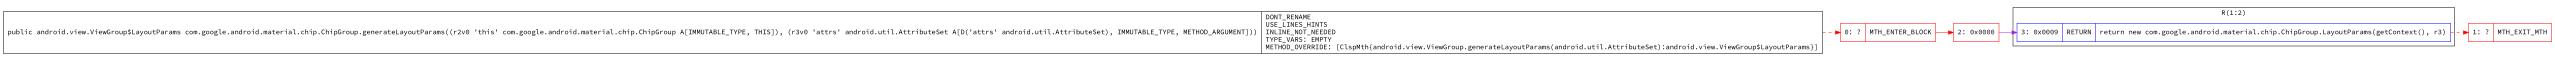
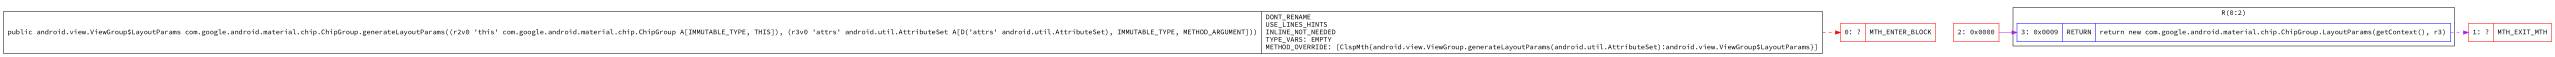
cluster "R(1:2)": label "R(1:2)" -> "R(0:2)"
edge "0: ?" -> "2: 0x0000": removed
edge "3: 0x0009" -> "1: ?": color red -> purple
